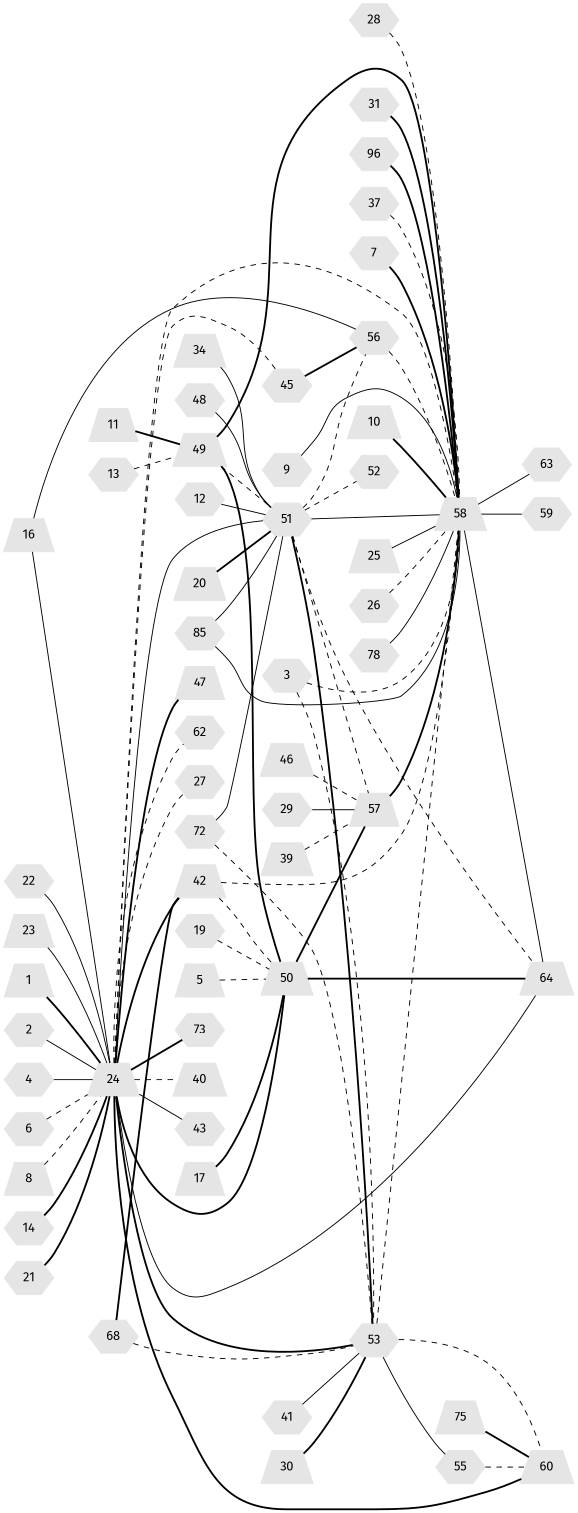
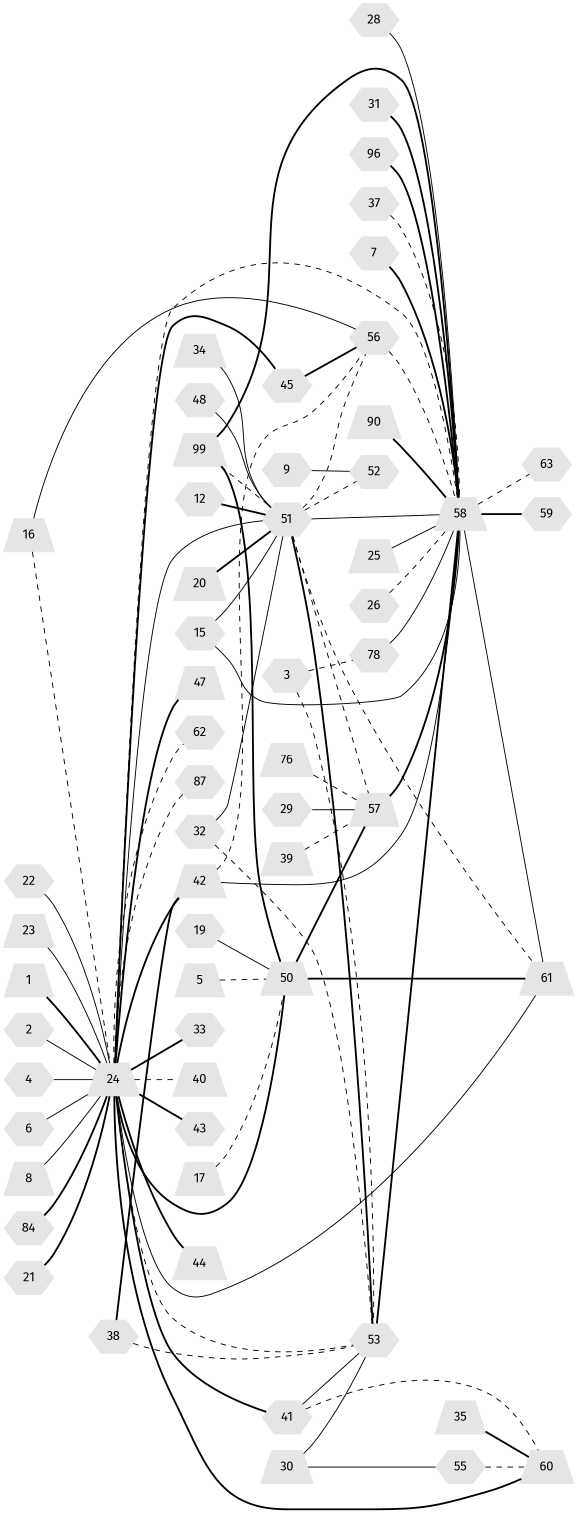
edge "28" -- "58": style dashed -> solid
edge "9" -- "58": now "9" -- "52"
node "10": label "10" -> "90"
node "11": removed
node "49": label "49" -> "99"
node "13": removed
edge "63" -- "58": style solid -> dashed
edge "12" -- "51": style solid -> bold
edge "58" -- "59": style solid -> bold
edge "45" -- "24": style dashed -> bold
node "85": label "85" -> "15"
edge "58" -- "3": now "78" -- "3"
node "46": label "46" -> "76"
node "27": label "27" -> "87"
edge "58" -- "42": style dashed -> solid
edge "16" -- "24": style solid -> dashed
node "72": label "72" -> "32"
edge "58" -- "53": style dashed -> bold
edge "42" -- "50": now "42" -- "56"
edge "19" -- "50": style dashed -> solid
node "64": label "64" -> "61"
node "73": label "73" -> "33"
edge "50" -- "17": style bold -> dashed
edge "24" -- "6": style dashed -> solid
edge "24" -- "43": style solid -> bold
edge "24" -- "8": style dashed -> solid
node "14": label "14" -> "84"
node "44": added
edge "24" -- "41": added
edge "24" -- "53": style bold -> dashed
node "68": label "68" -> "38"
edge "53" -- "60": now "41" -- "60"
edge "53" -- "30": style bold -> solid
edge "53" -- "55": now "30" -- "55"
node "75": label "75" -> "35"
